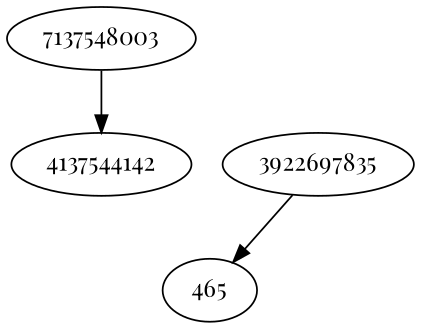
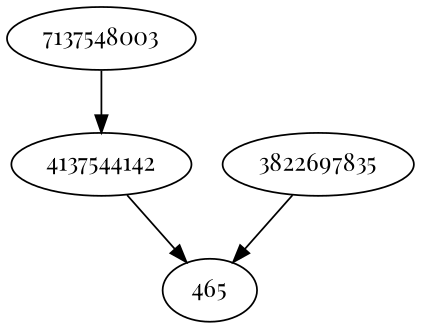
node "3922697835": label "3922697835" -> "3822697835"
edge "4137544142" -> "465": added
